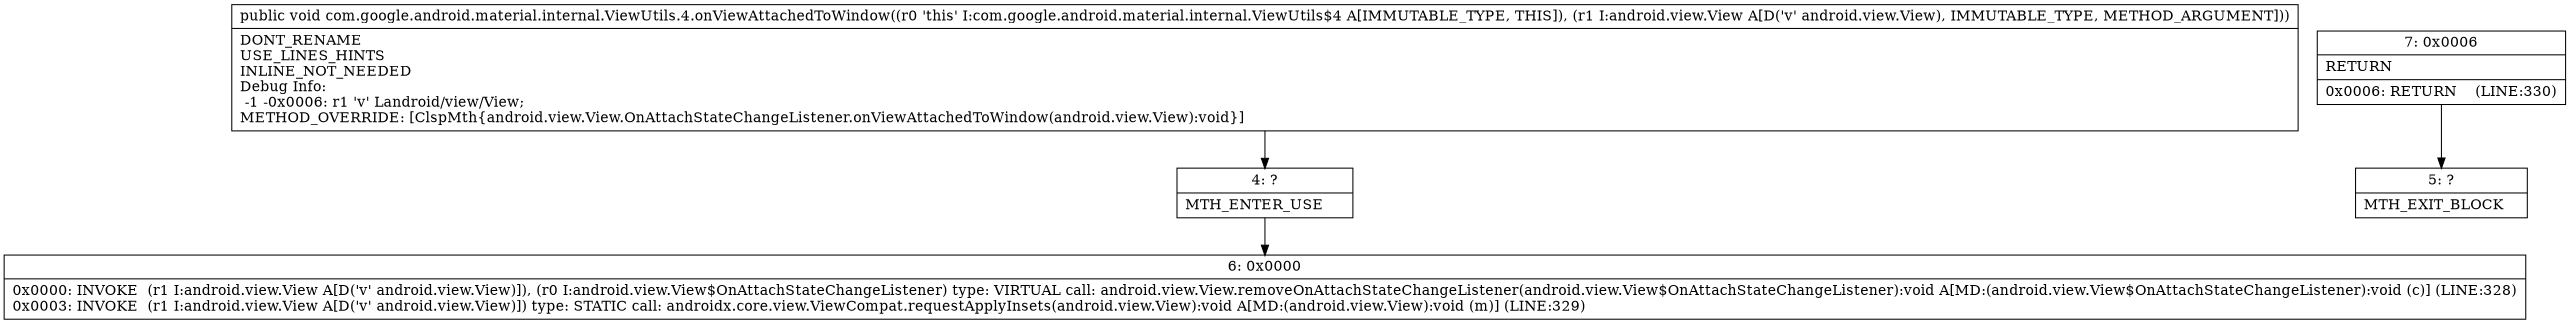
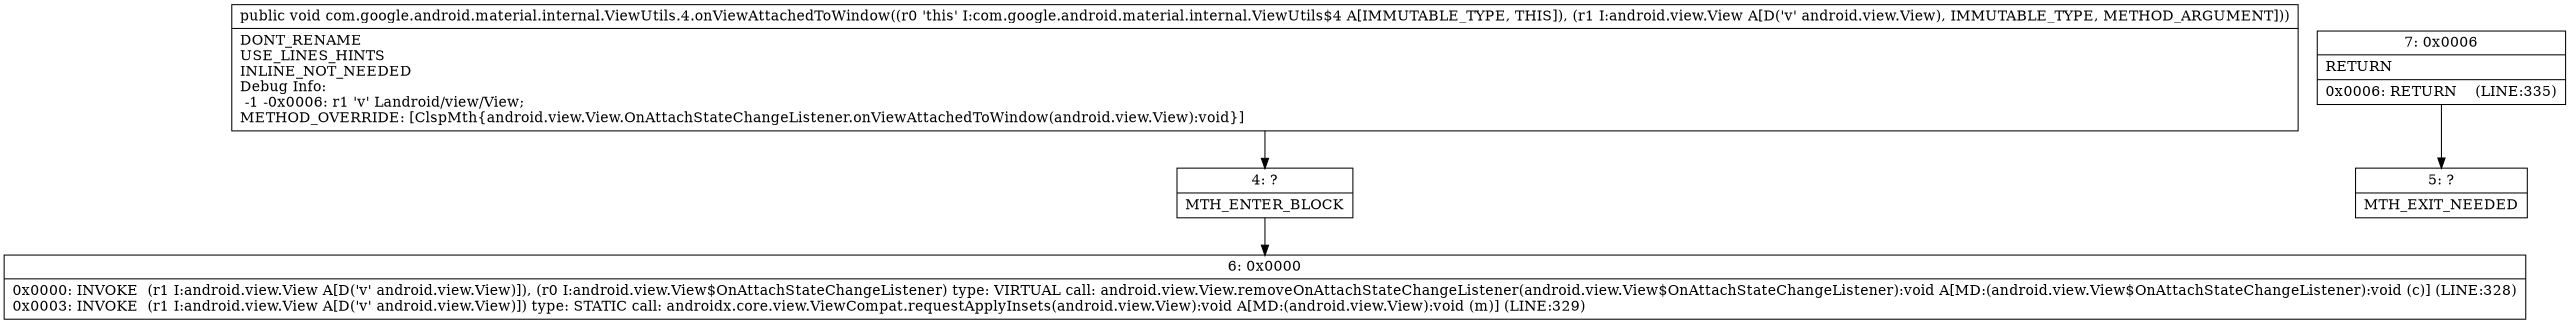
node "7: 0x0006": text "0x0006: RETURN    (LINE:330)" -> "0x0006: RETURN    (LINE:335)"
node "4: ?": text "MTH_ENTER_USE" -> "MTH_ENTER_BLOCK"
node "5: ?": text "MTH_EXIT_BLOCK" -> "MTH_EXIT_NEEDED"
